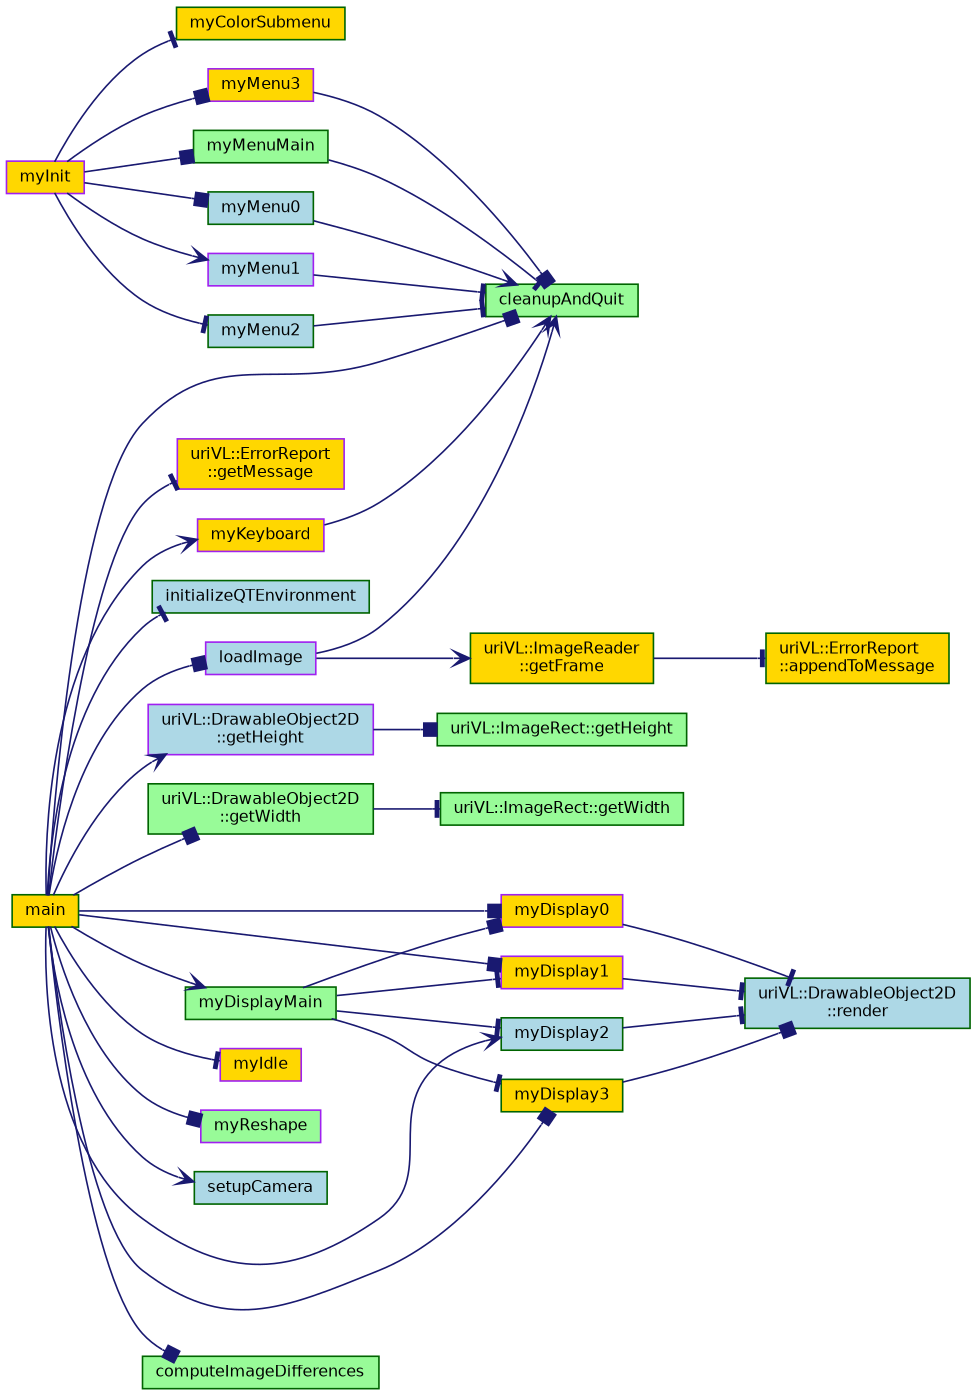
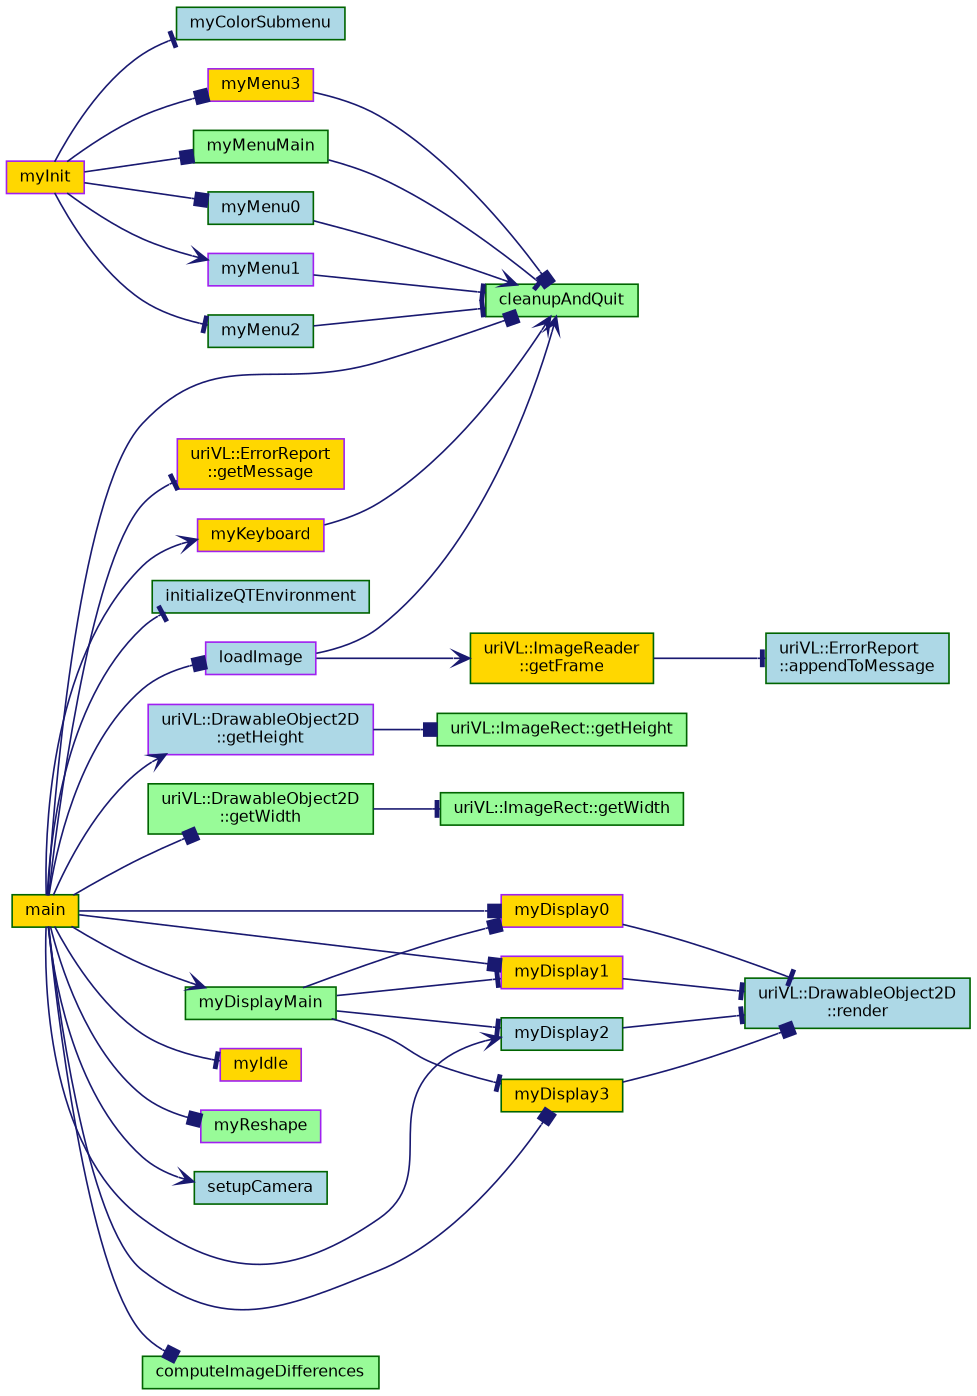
node "myColorSubmenu": fillcolor gold -> lightblue
node "uriVL::ErrorReport ::appendToMessage": fillcolor gold -> lightblue
